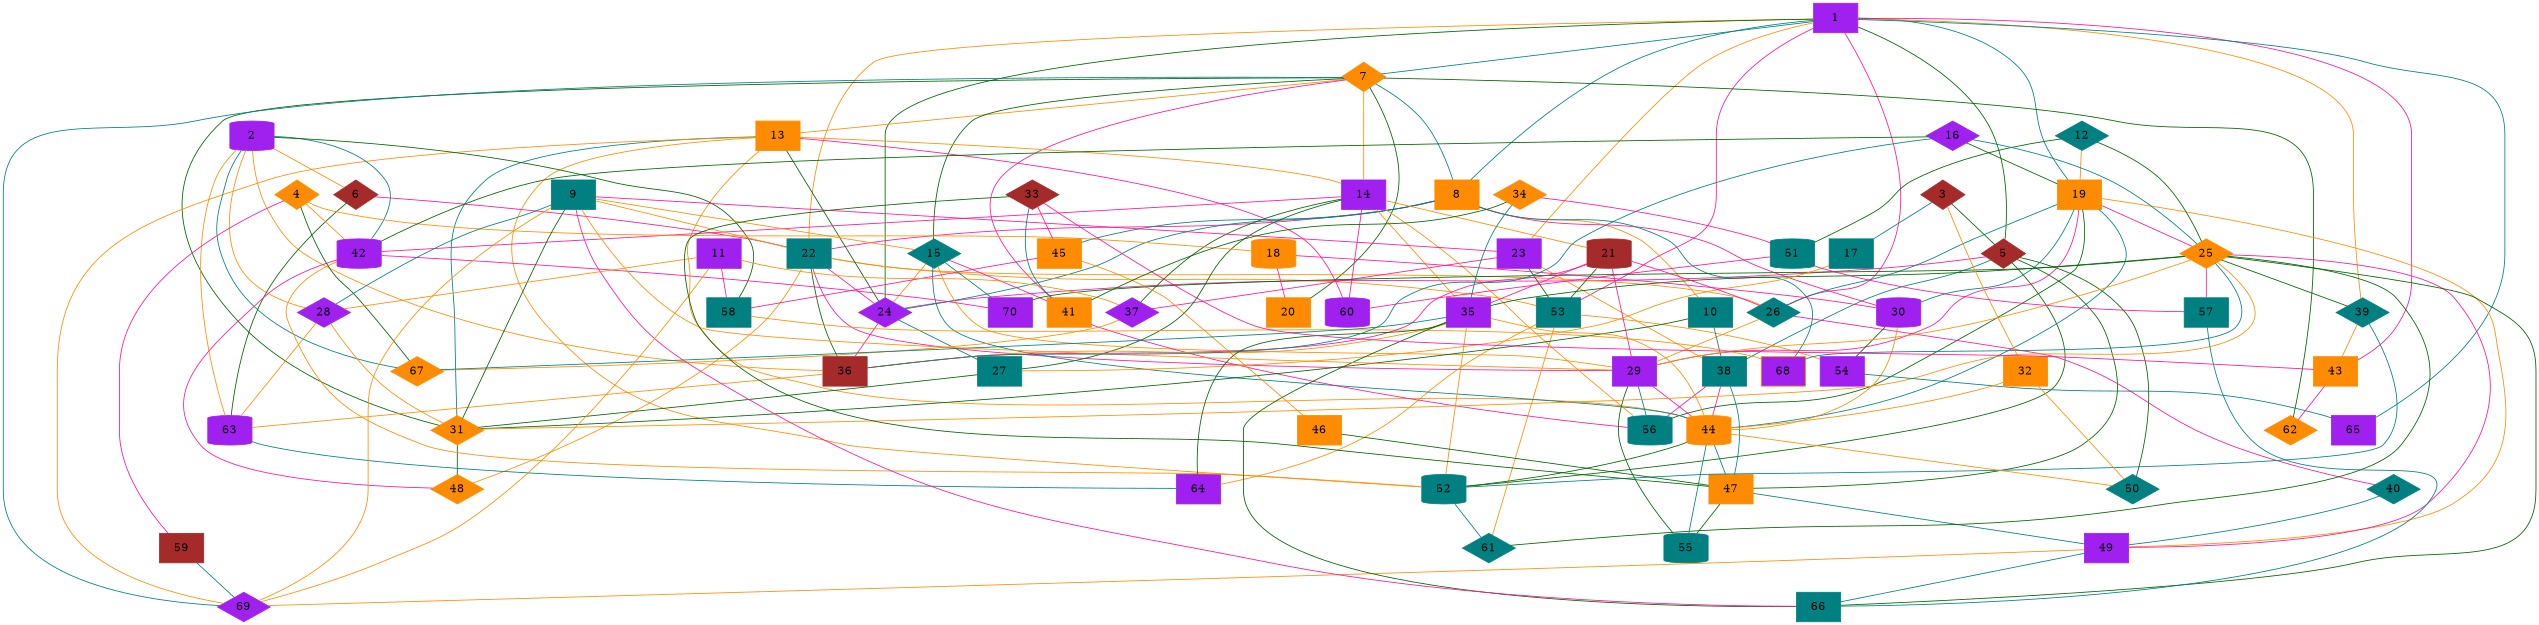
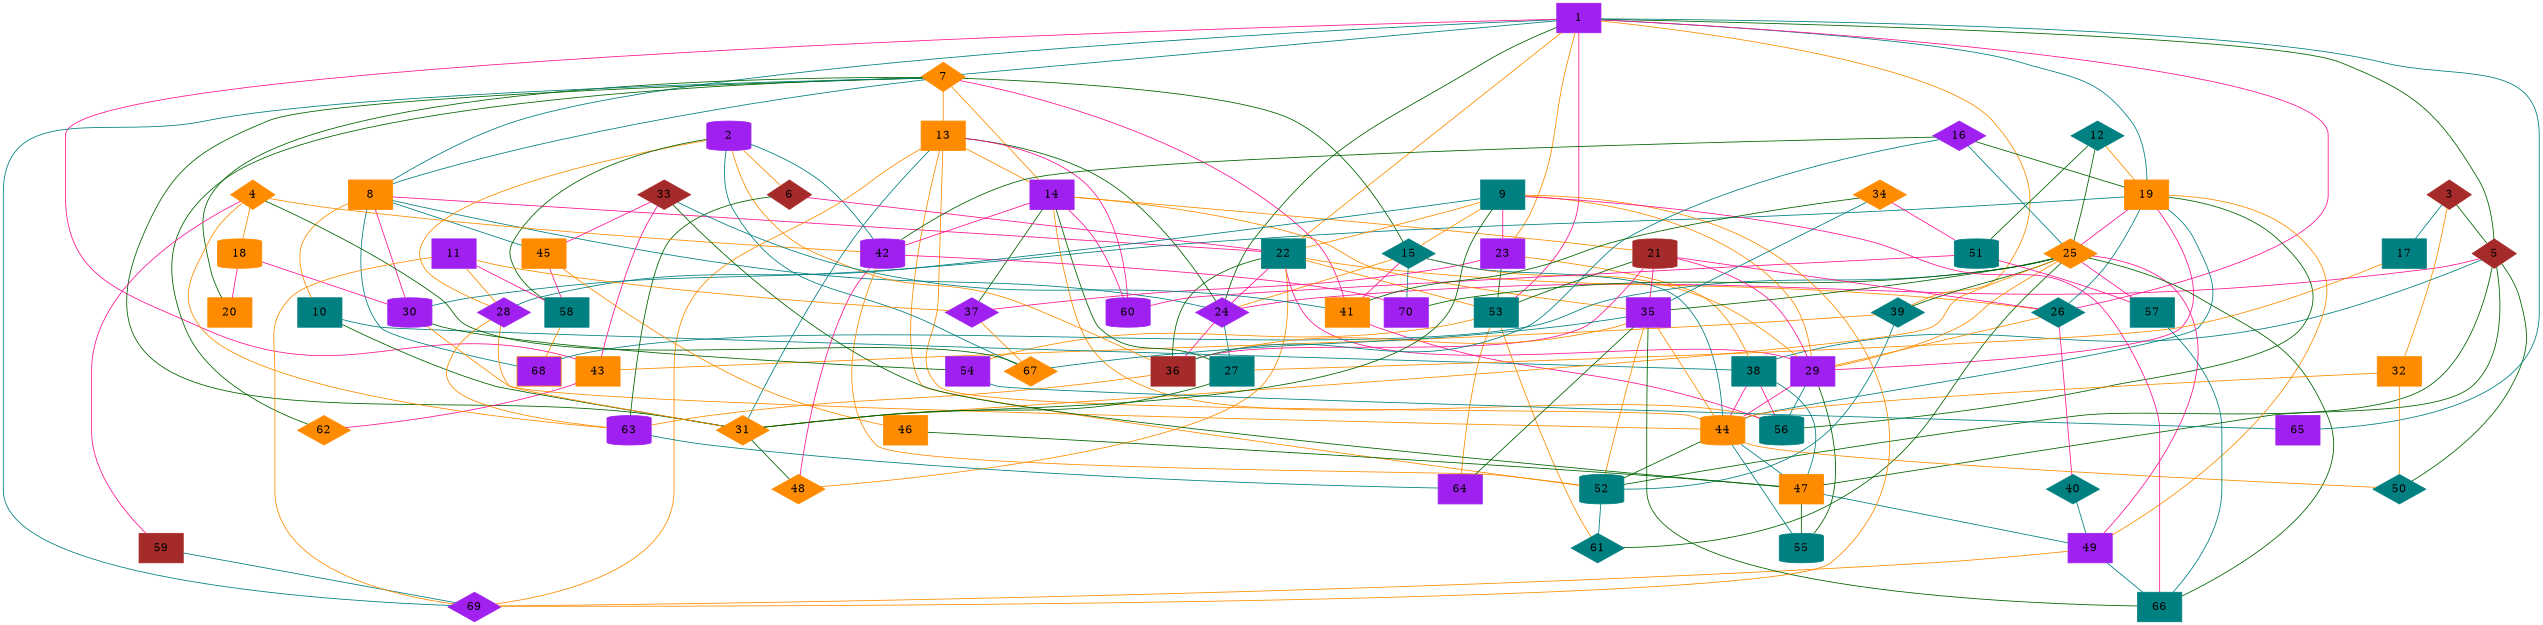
edge "2" -- "63": now "4" -- "63"
